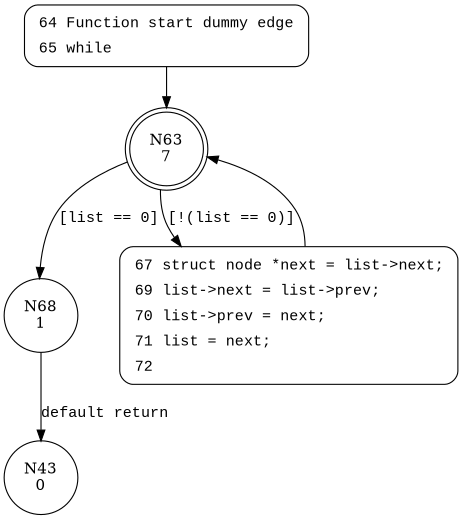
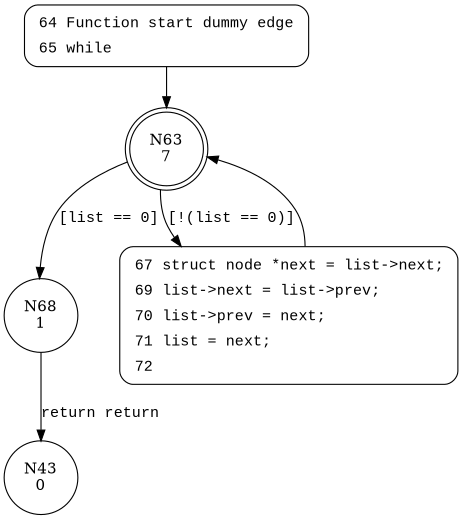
edge "N68 1" -> "N43 0": label "default return" -> "return return"
